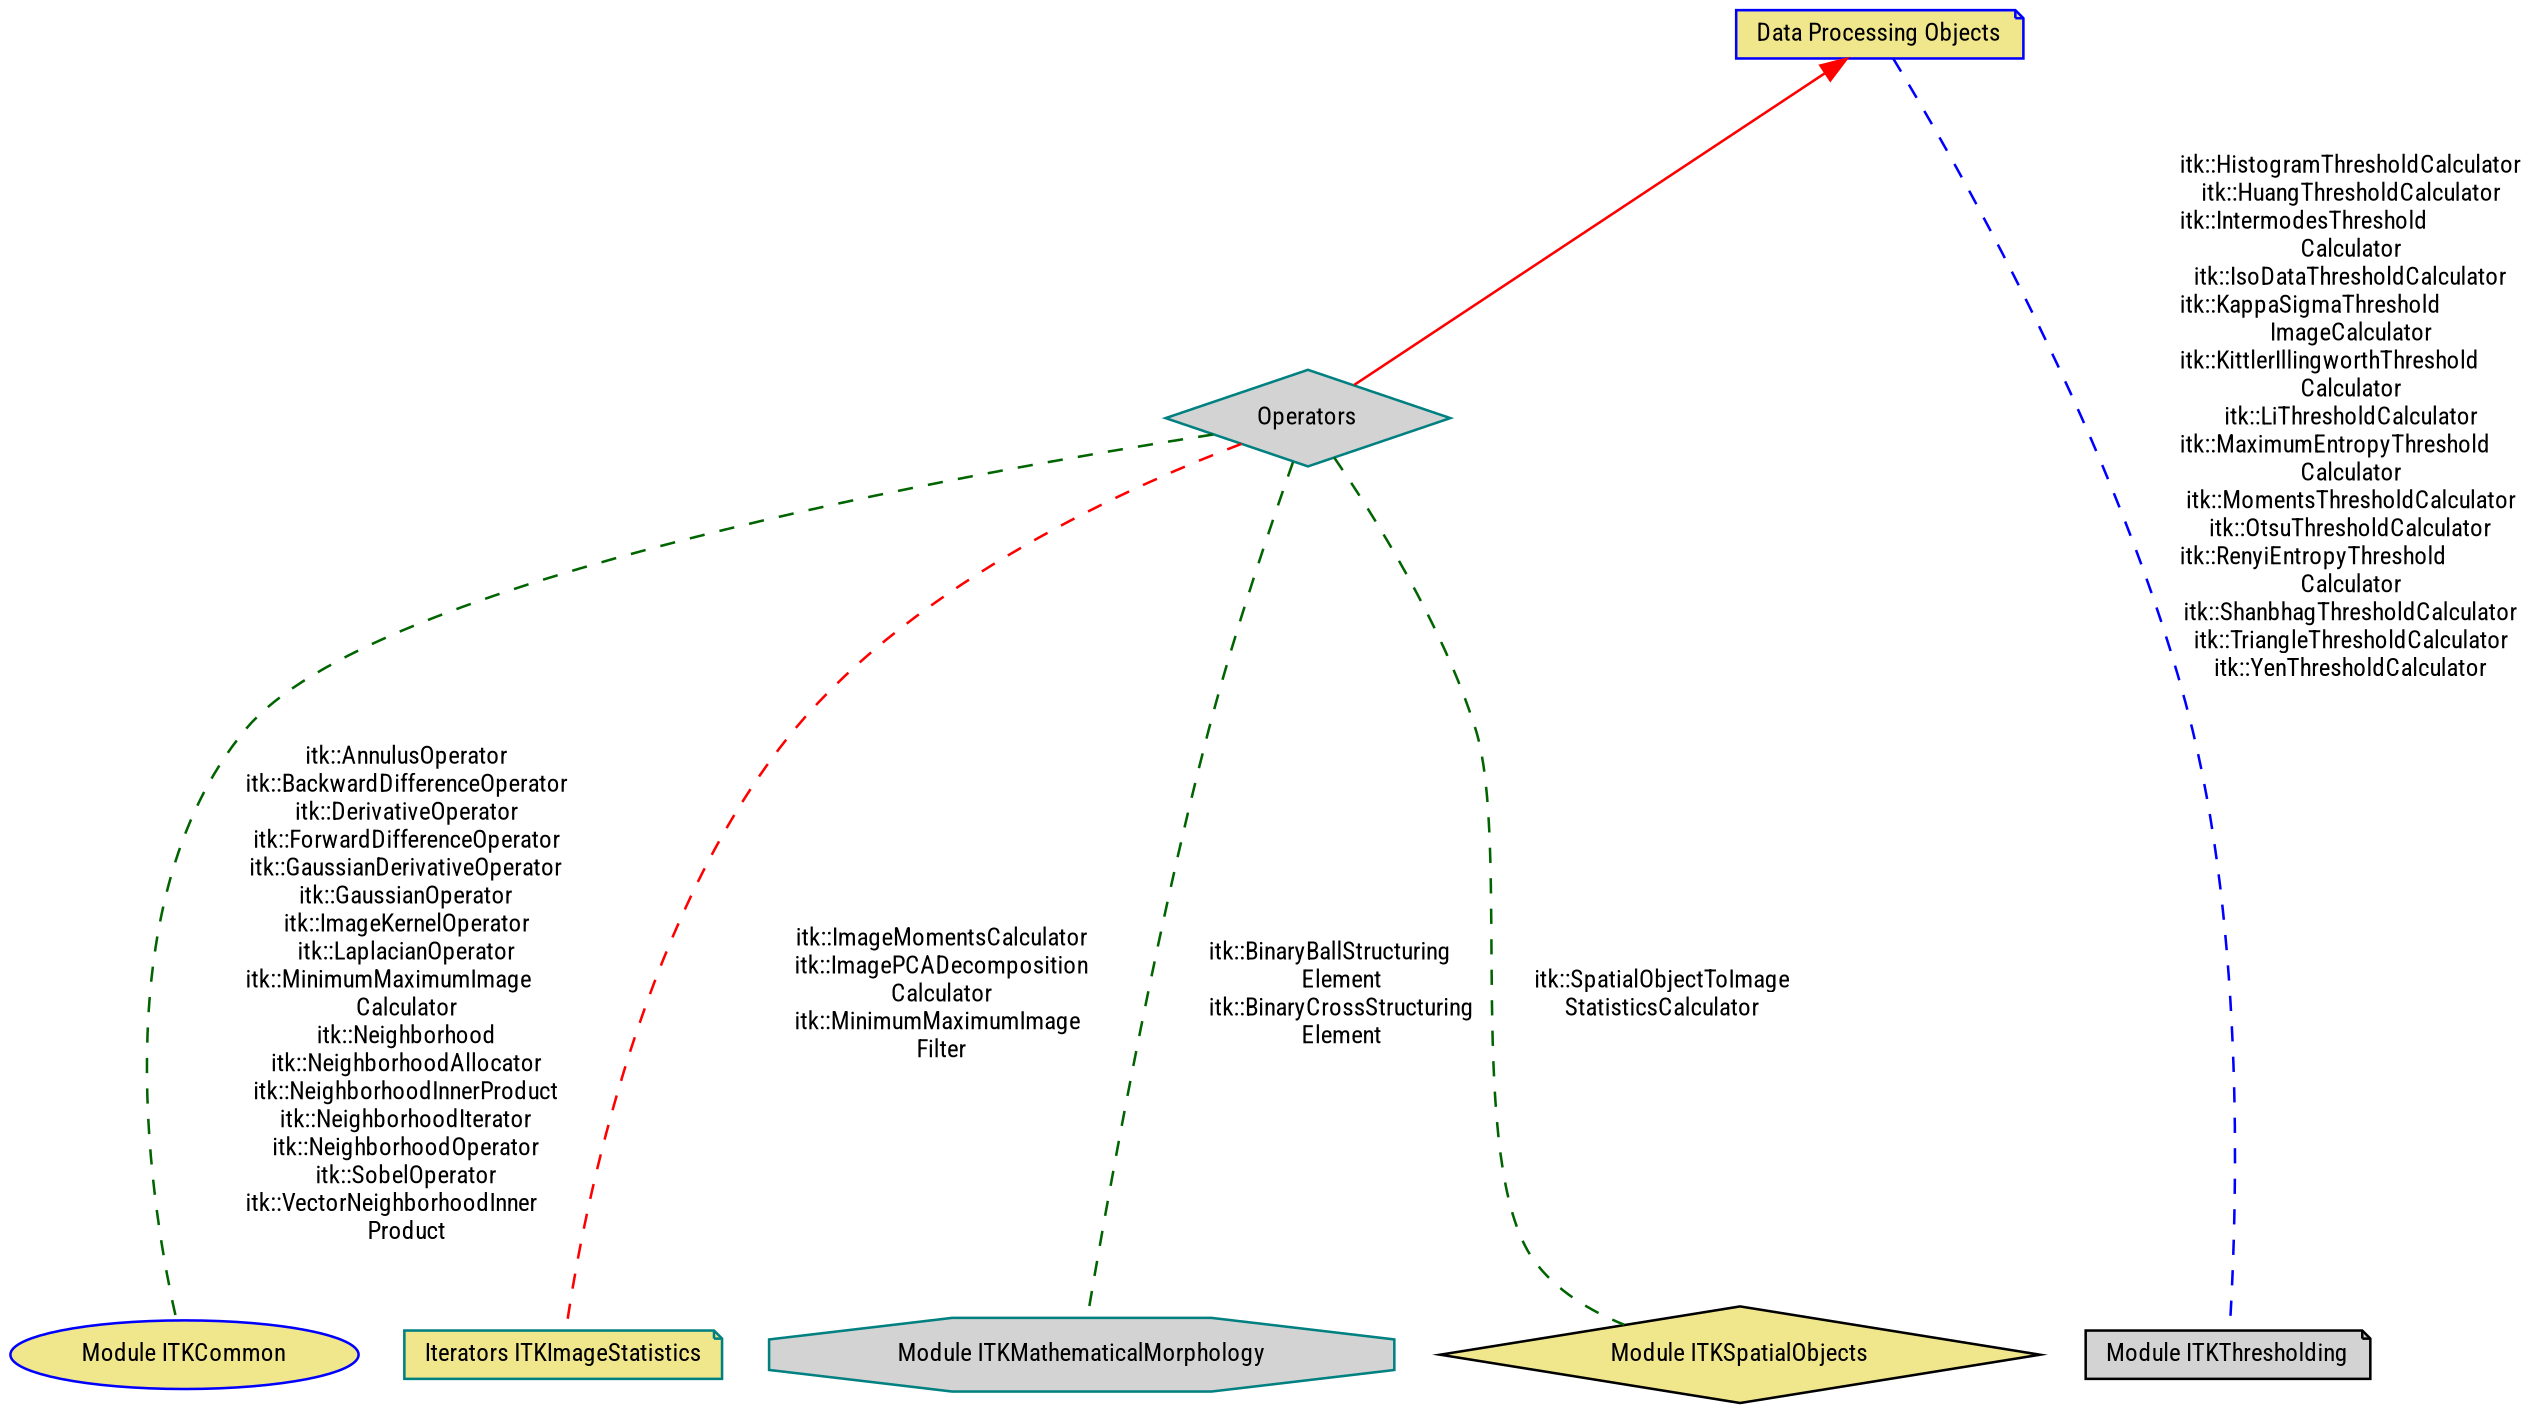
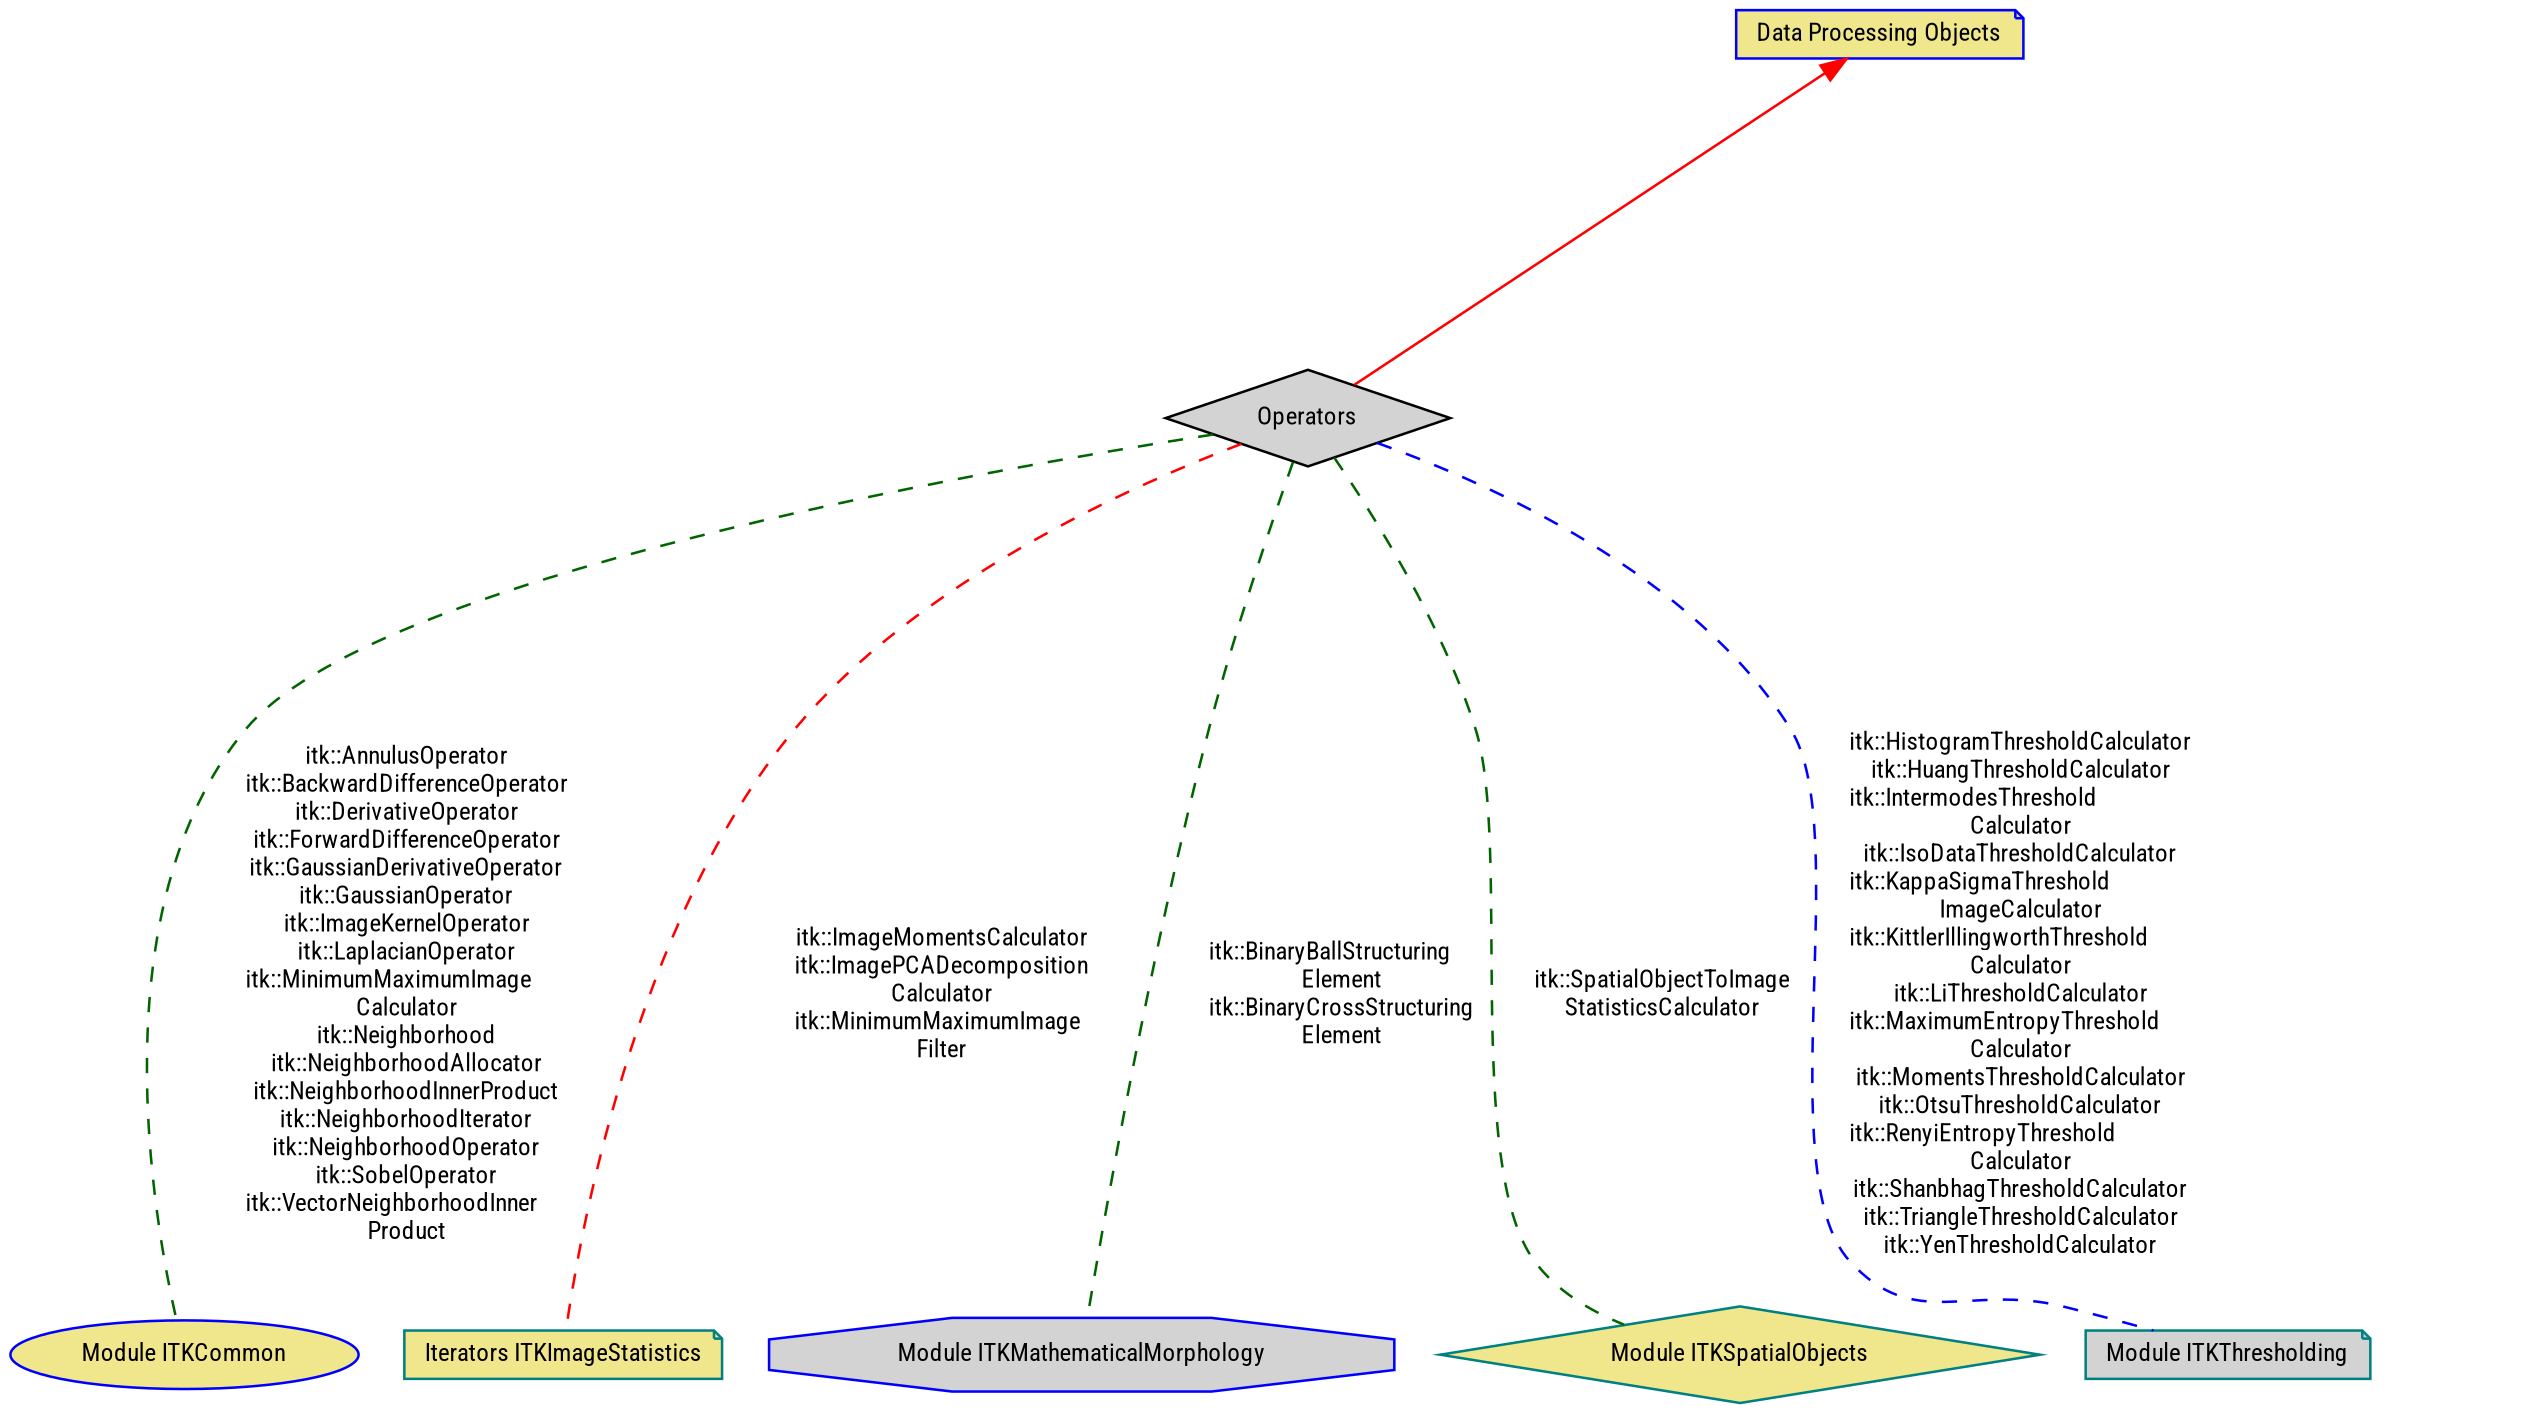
node "Operators": color teal -> black
edge "Data Processing Objects" -- "Module ITKThresholding": now "Operators" -- "Module ITKThresholding"
node "Module ITKMathematicalMorphology": color teal -> blue
node "Module ITKSpatialObjects": color black -> teal
node "Module ITKThresholding": color black -> teal
